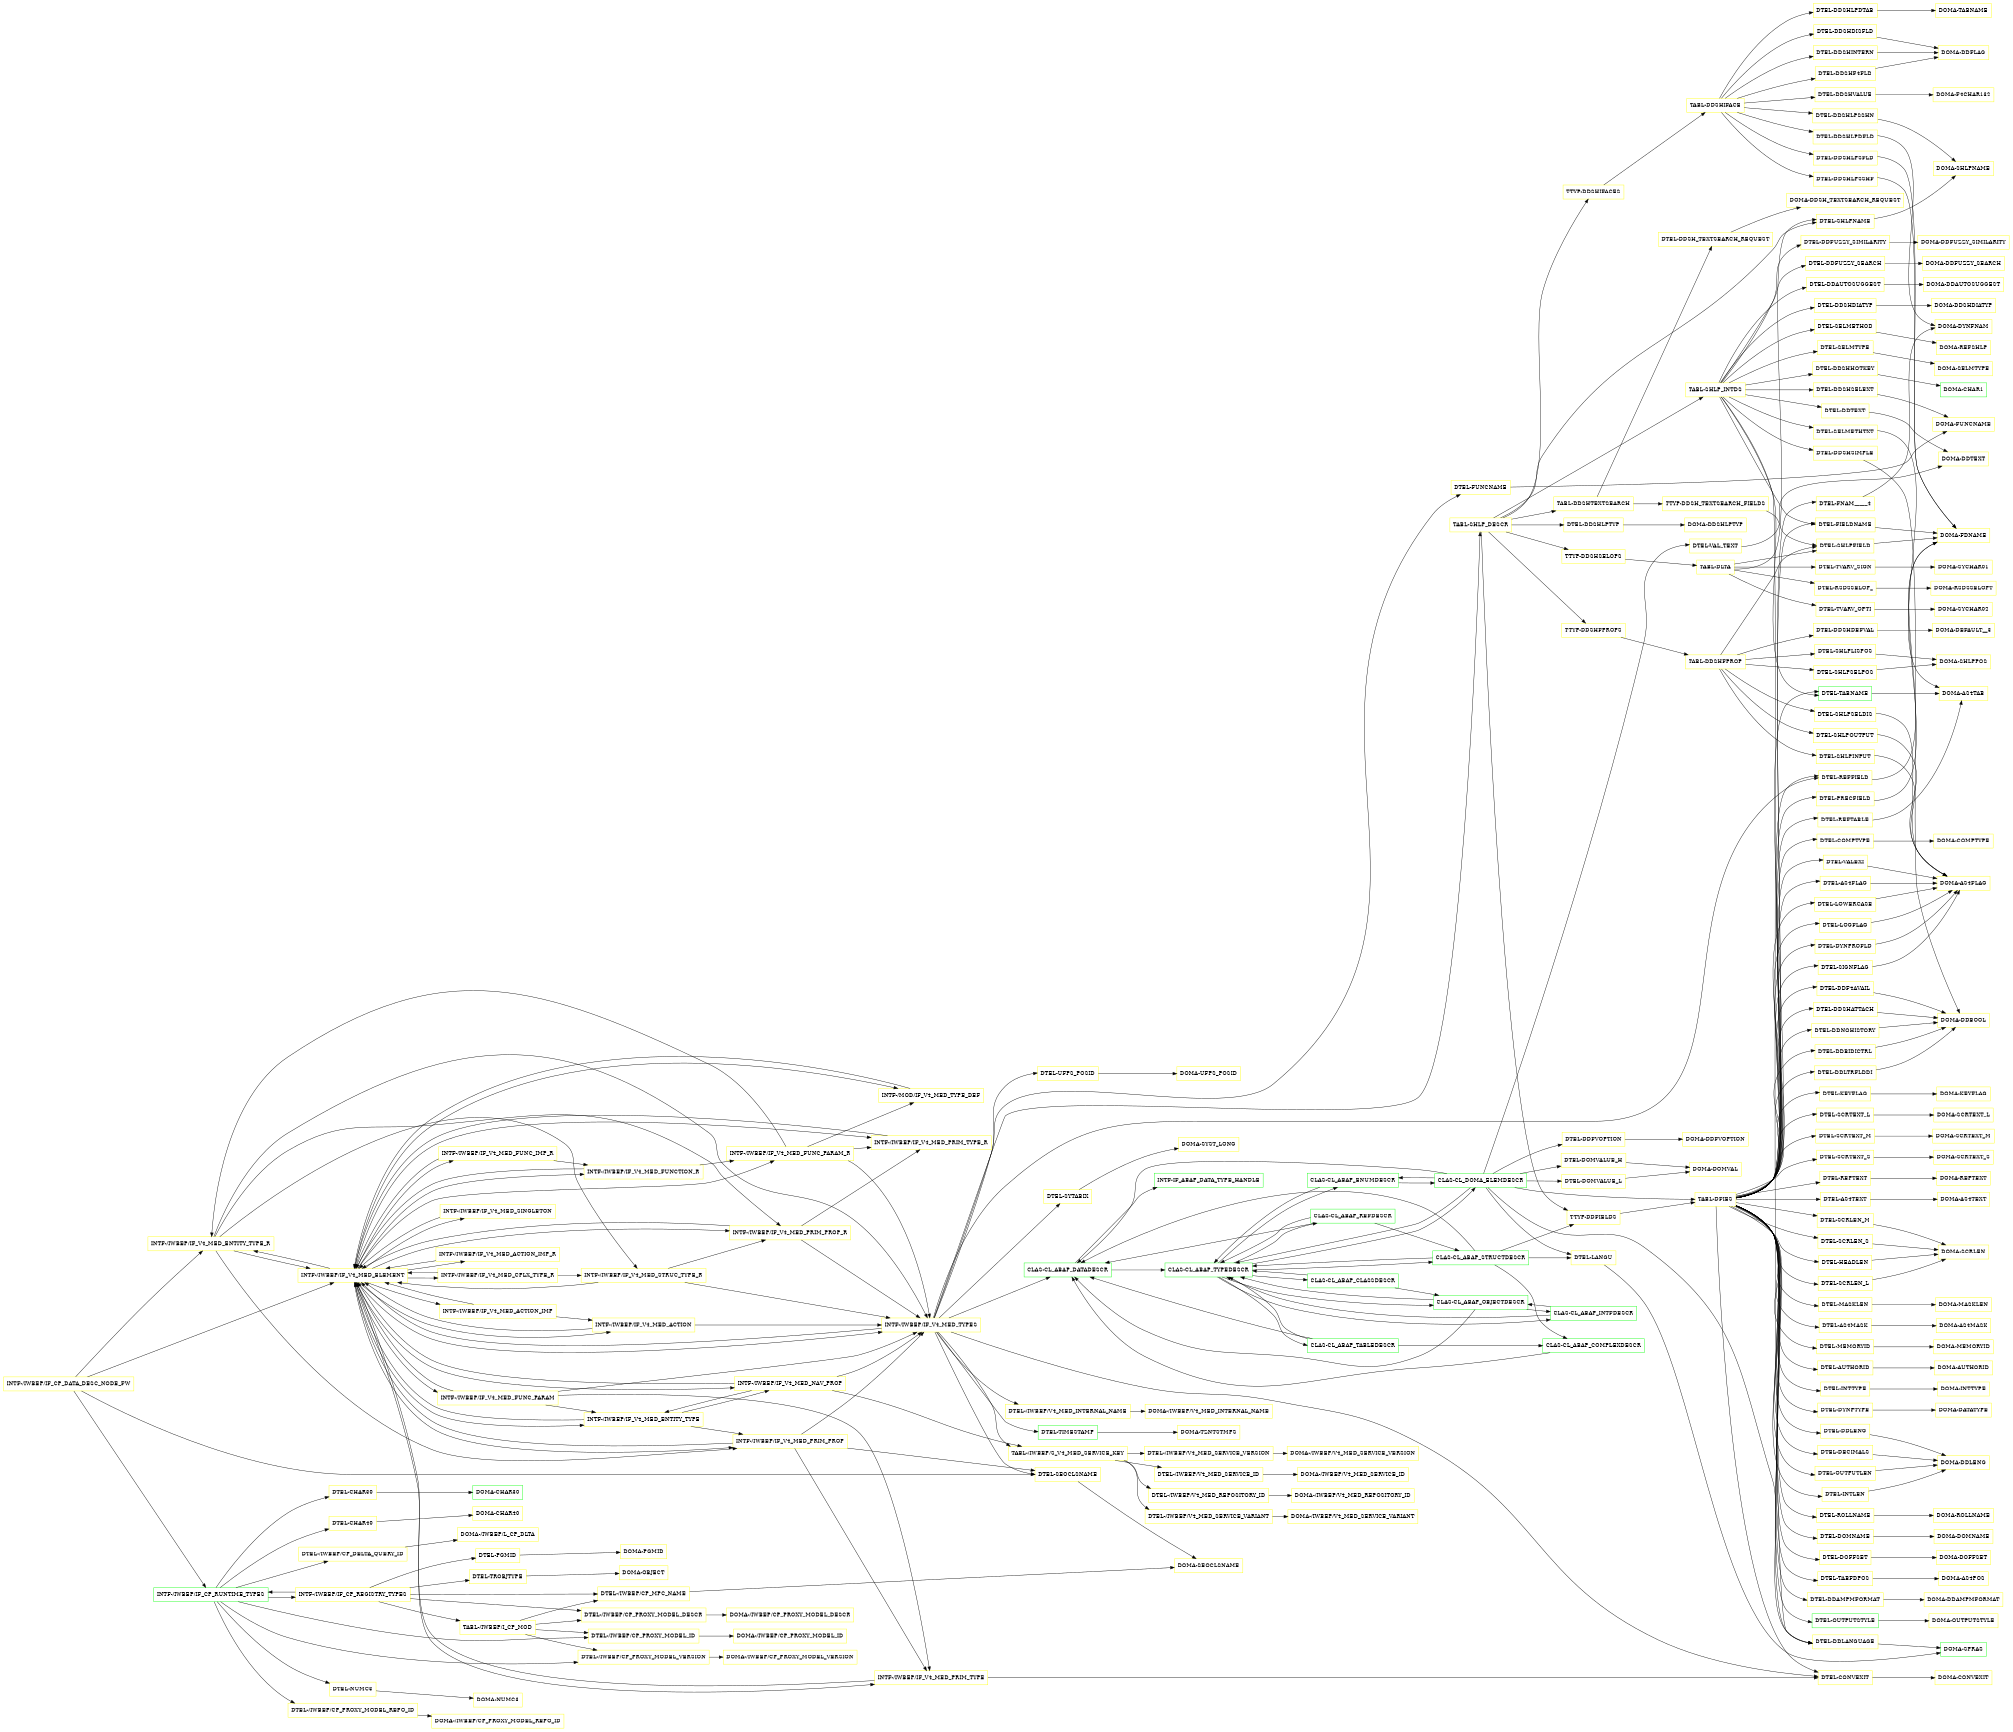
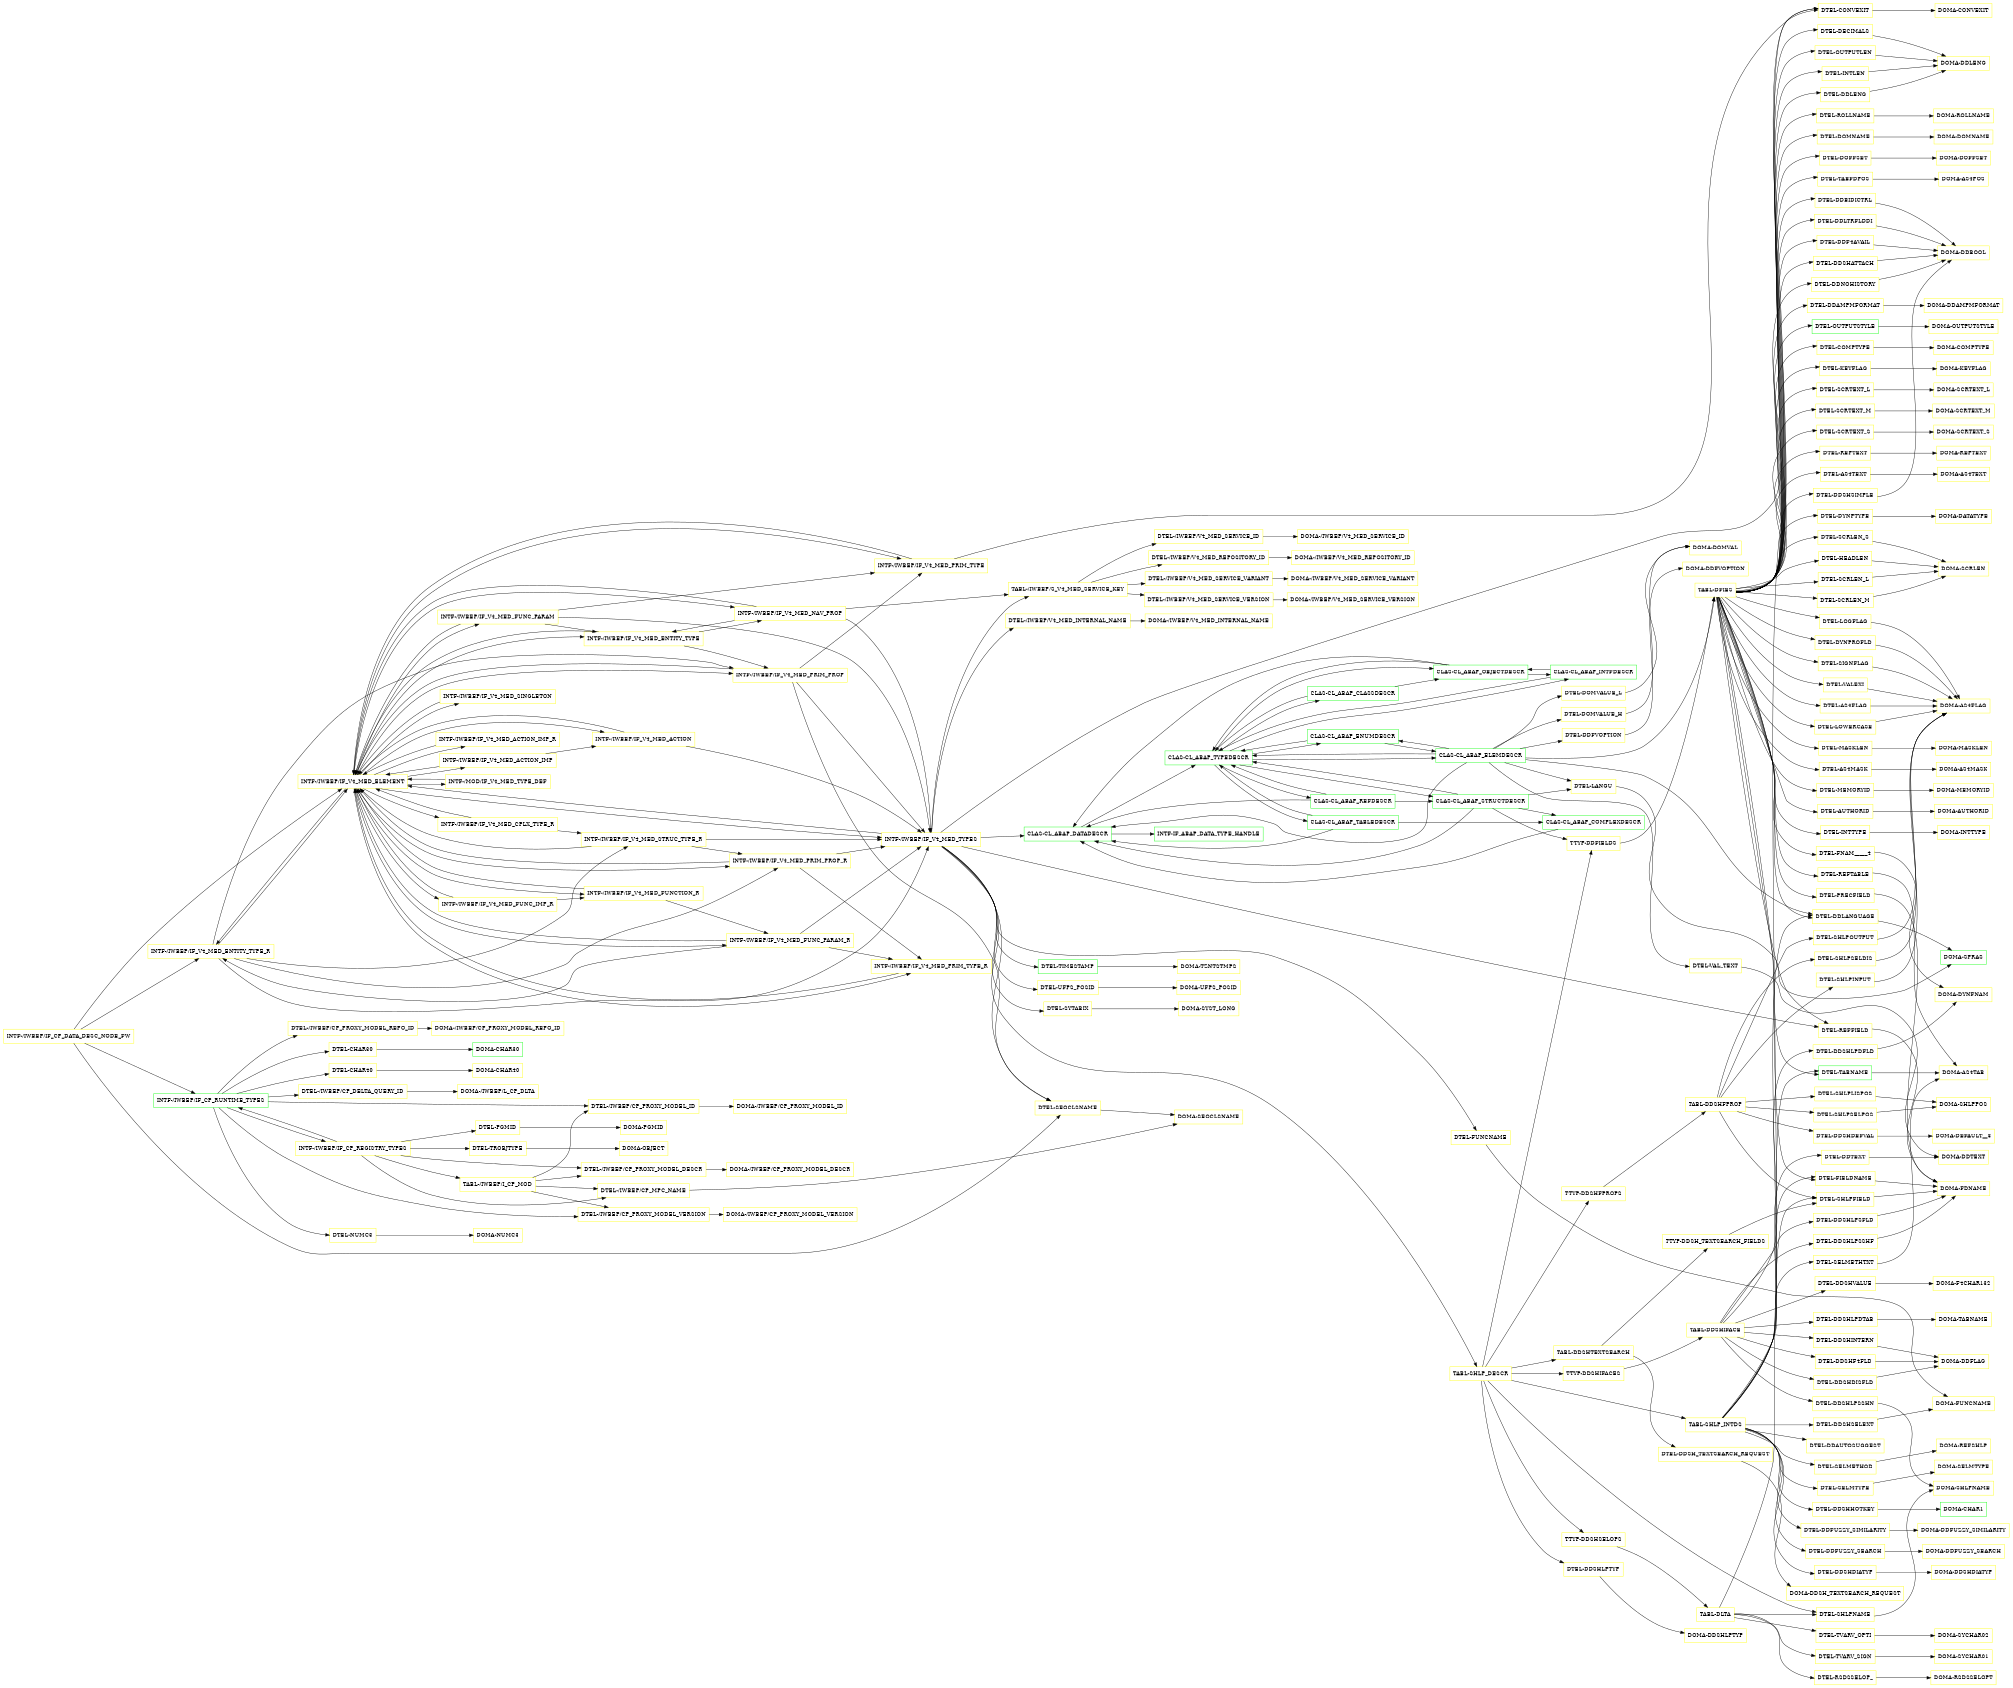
node "DOMA-DDAUTOSUGGEST": removed
edge "INTF-/IWBEP/IF_V4_MED_FUNC_PARAM_R" -> "INTF-/MOD/IF_V4_MED_TYPE_DEF": now "INTF-/IWBEP/IF_V4_MED_FUNC_PARAM_R" -> "INTF-/IWBEP/IF_V4_MED_ELEMENT"
node "CLAS-CL_DOMA_ELEMDESCR": label "CLAS-CL_DOMA_ELEMDESCR" -> "CLAS-CL_ABAP_ELEMDESCR"
